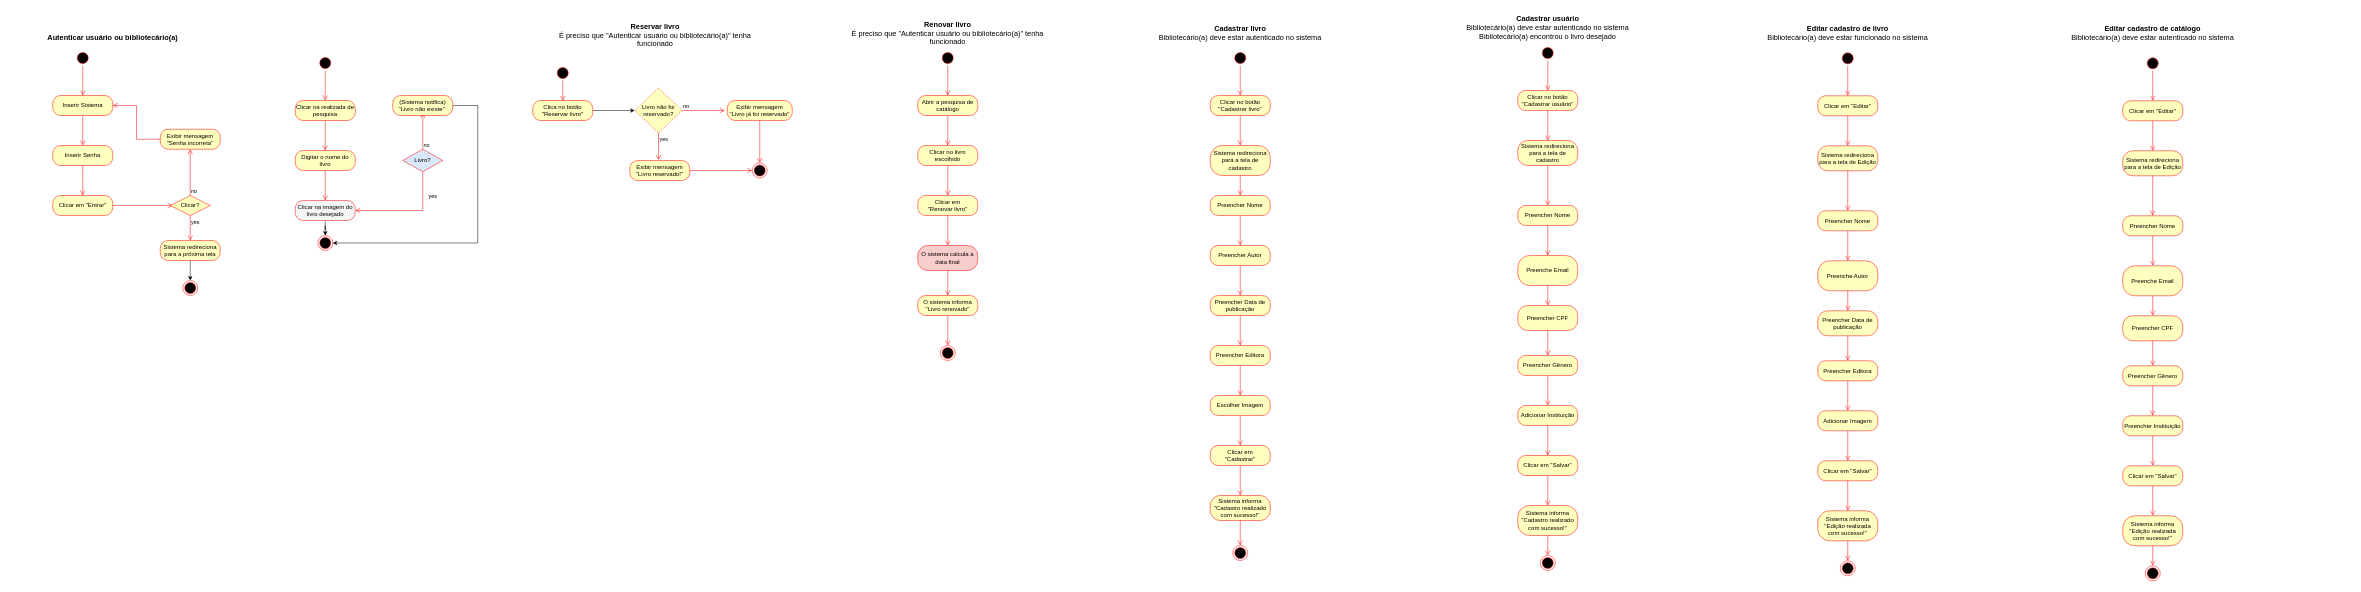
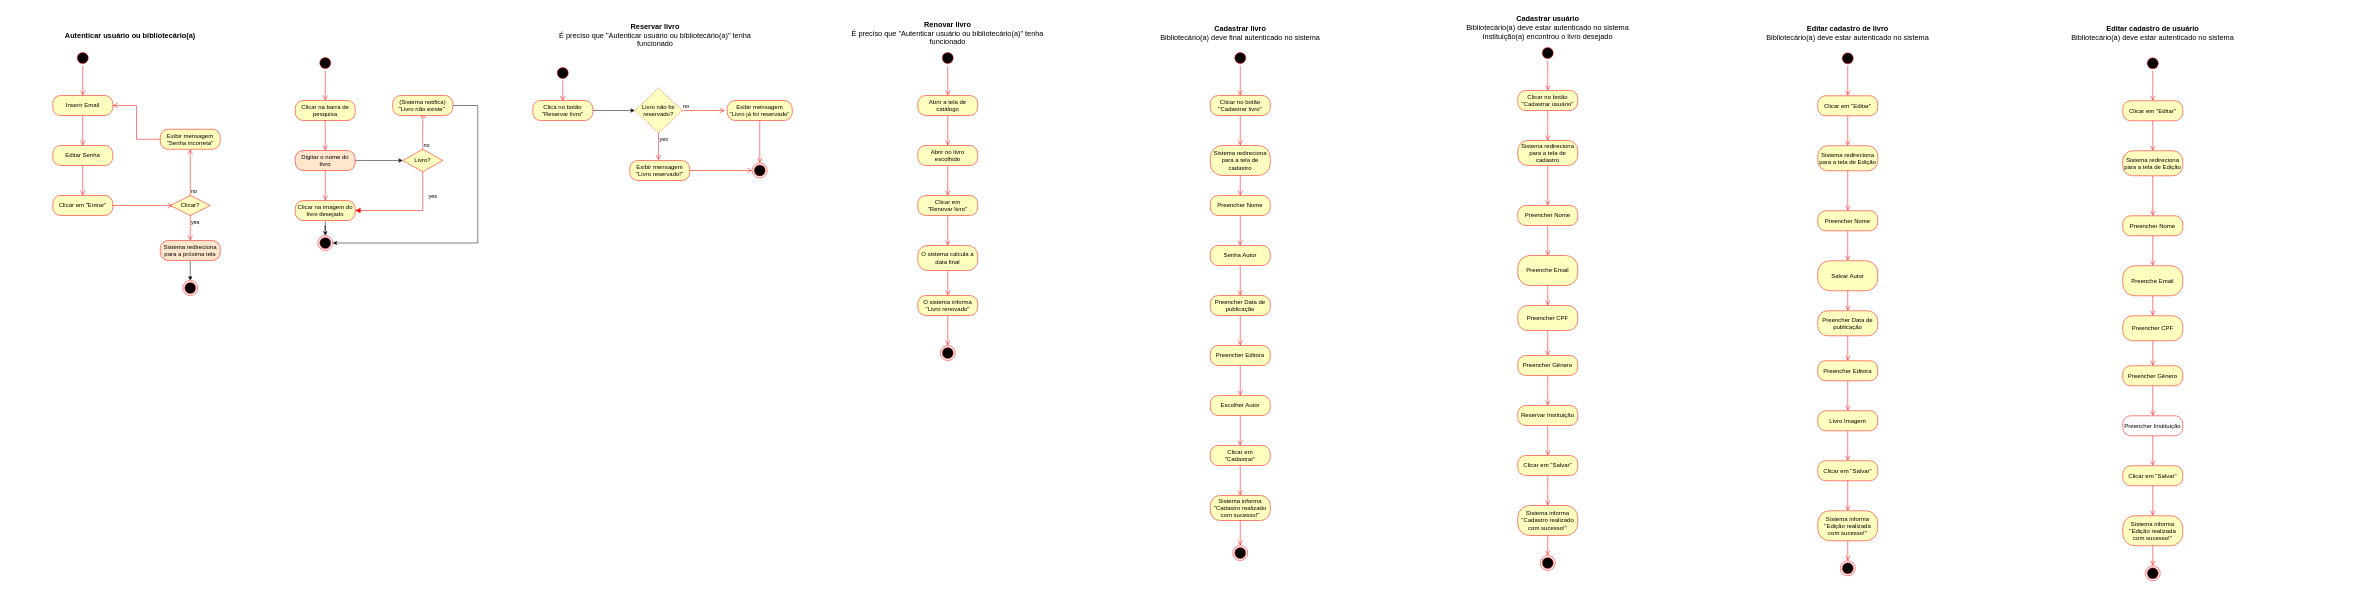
node "Cadastrar usuário Bibliotecário(a) deve estar autenticado no sistema Bibliotecário(a) encontrou o livro desejado": label "Cadastrar usuário Bibliotecário(a) deve estar autenticado no sistema Bibliotecário(a) encontrou o livro desejado" -> "Cadastrar usuário Bibliotecário(a) deve estar autenticado no sistema Instituição(a) encontrou o livro desejado"
node "Cadastrar livro Bibliotecário(a) deve estar autenticado no sistema": label "Cadastrar livro Bibliotecário(a) deve estar autenticado no sistema" -> "Cadastrar livro Bibliotecário(a) deve final autenticado no sistema"
node "Editar cadastro de livro Bibliotecário(a) deve estar funcionado no sistema": label "Editar cadastro de livro Bibliotecário(a) deve estar funcionado no sistema" -> "Editar cadastro de livro Bibliotecário(a) deve estar autenticado no sistema"
node "Editar cadastro de catálogo Bibliotecário(a) deve estar autenticado no sistema": label "Editar cadastro de catálogo Bibliotecário(a) deve estar autenticado no sistema" -> "Editar cadastro de usuário Bibliotecário(a) deve estar autenticado no sistema"
node "Autenticar usuário ou bibliotecário(a)": moved (113, 38) -> (130, 35)
node "Inserir Sistema": label "Inserir Sistema" -> "Inserir Email"
node "Abrir a pesquisa de catálogo": label "Abrir a pesquisa de catálogo" -> "Abrir a tela de catálogo"
node "Clicar na realizada de pesquisa": label "Clicar na realizada de pesquisa" -> "Clicar na barra de pesquisa"
node "Inserir Senha": label "Inserir Senha" -> "Editar Senha"
node "Clicar no livro escolhido": label "Clicar no livro escolhido" -> "Abrir no livro escolhido"
node "Digitar o nome do livro": fillcolor #ffffc0 -> #ffe6cc
edge "Digitar o nome do livro" -> "Livro?": added
node "Livro?": fillcolor #dae8fc -> #ffffc0
node "Clicar na imagem do livro desejado": fillcolor #f5f5f5 -> #ffffc0
edge "Livro?" -> "Clicar na imagem do livro desejado": arrowhead open -> block
node "Sistema redireciona para a próxima tela": fillcolor #ffffc0 -> #ffe6cc
node "Preencher Autor": label "Preencher Autor" -> "Senha Autor"
node "O sistema calcula a data final": fillcolor #f8cecc -> #ffffc0
node "Preenche Autor": label "Preenche Autor" -> "Salvar Autor"
node "Escolher Imagem": label "Escolher Imagem" -> "Escolher Autor"
node "Adicionar Instituição": label "Adicionar Instituição" -> "Reservar Instituição"
node "Adicionar Imagem": label "Adicionar Imagem" -> "Livro Imagem"
node "Preencher Instituição": fillcolor #ffffc0 -> #ffffff
